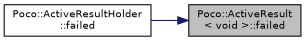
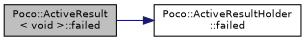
edge "Poco::ActiveResultHolder ::failed" -> "Poco::ActiveResult < void >::failed": reversed
